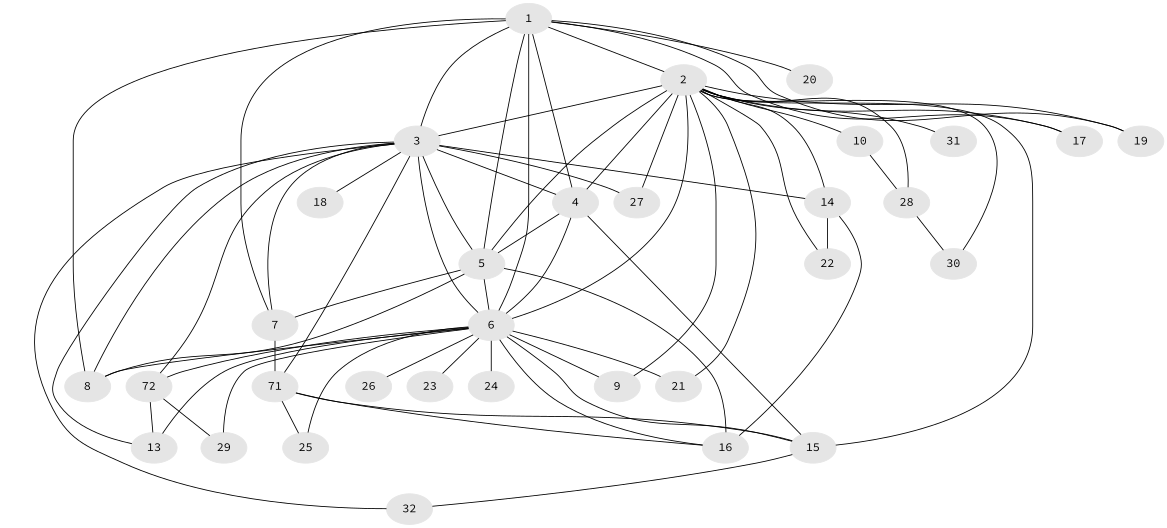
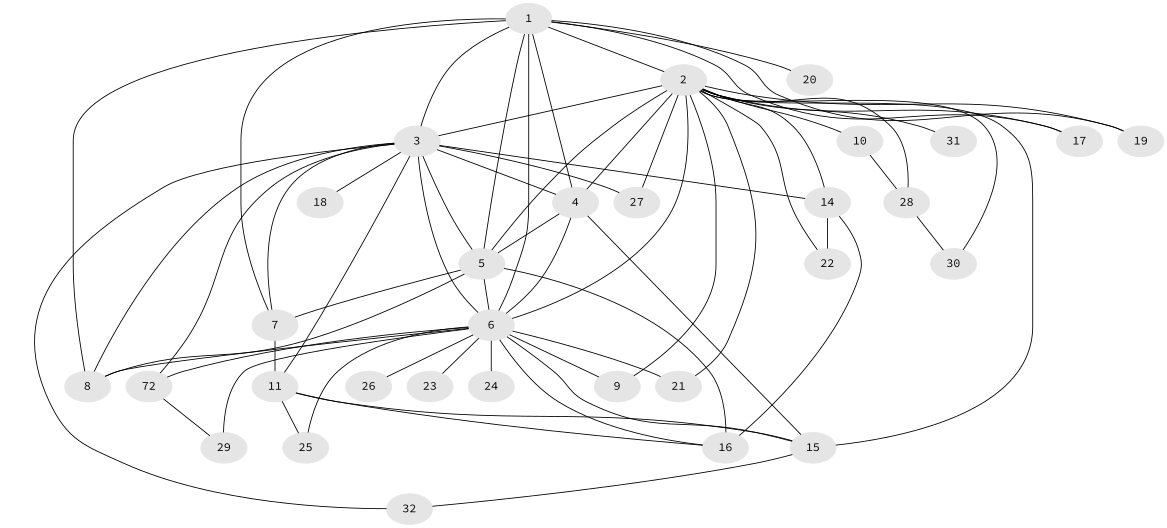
node "71": label "71" -> "11"
node "13": removed
